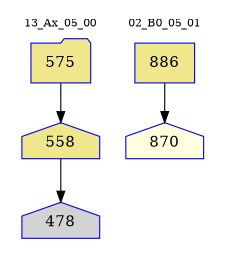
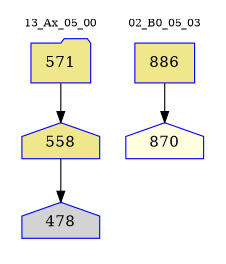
cluster "02_B0_05_01": label "02_B0_05_01" -> "02_B0_05_03"
node "575": label "575" -> "571"
